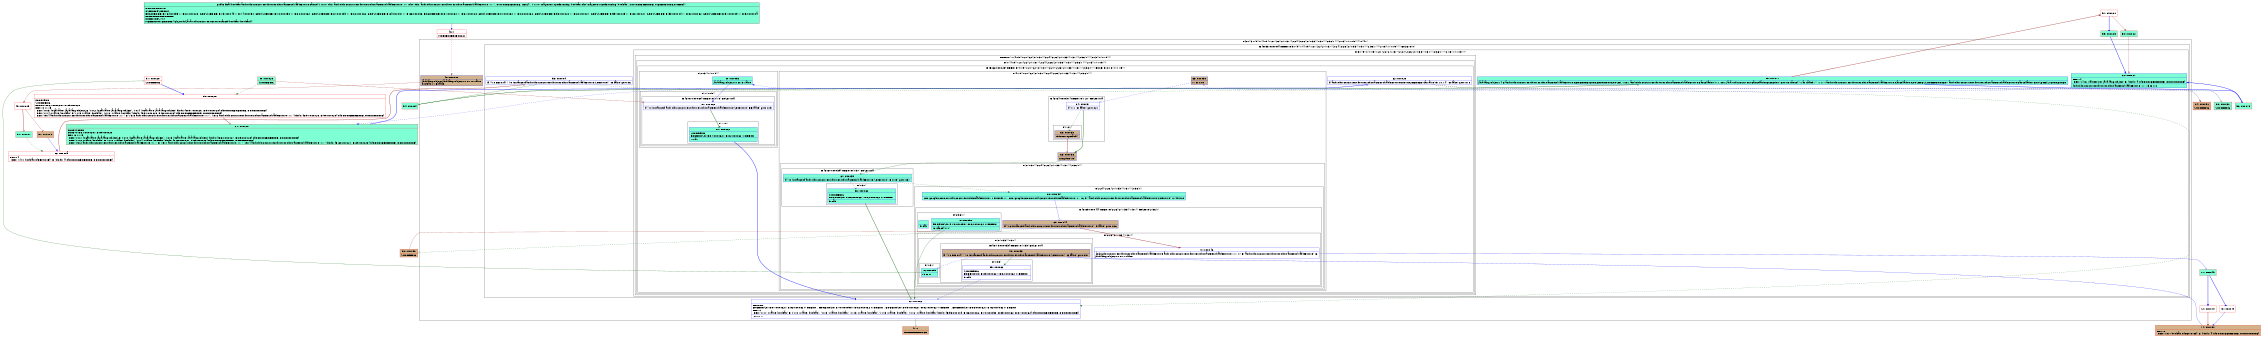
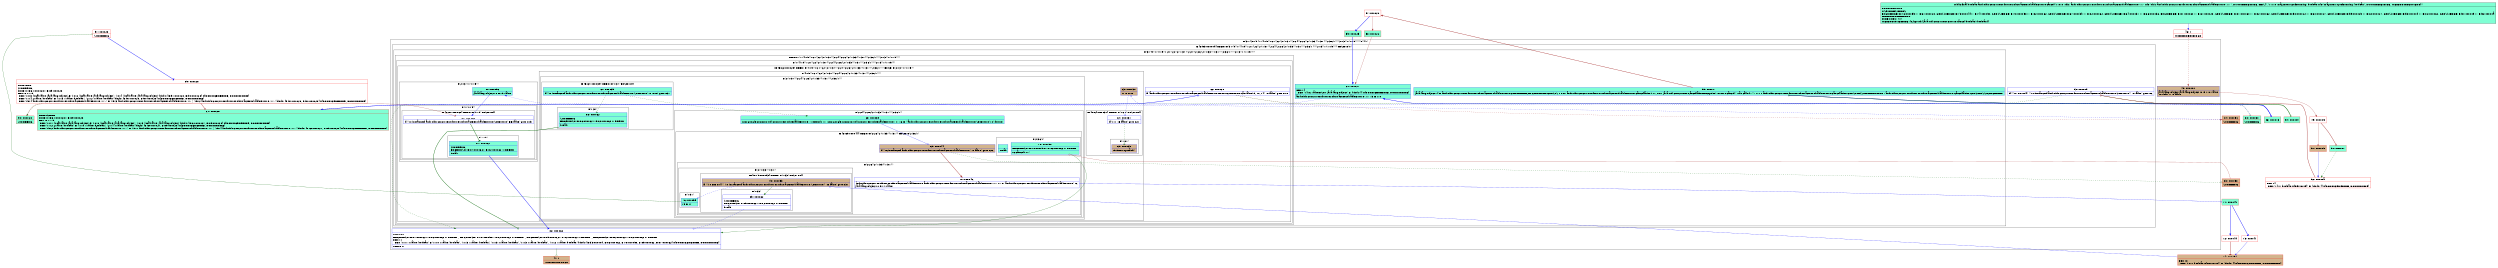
edge "90: 0x0028" -> "89: 0x0028": reversed
node "66: 0x0036": removed
